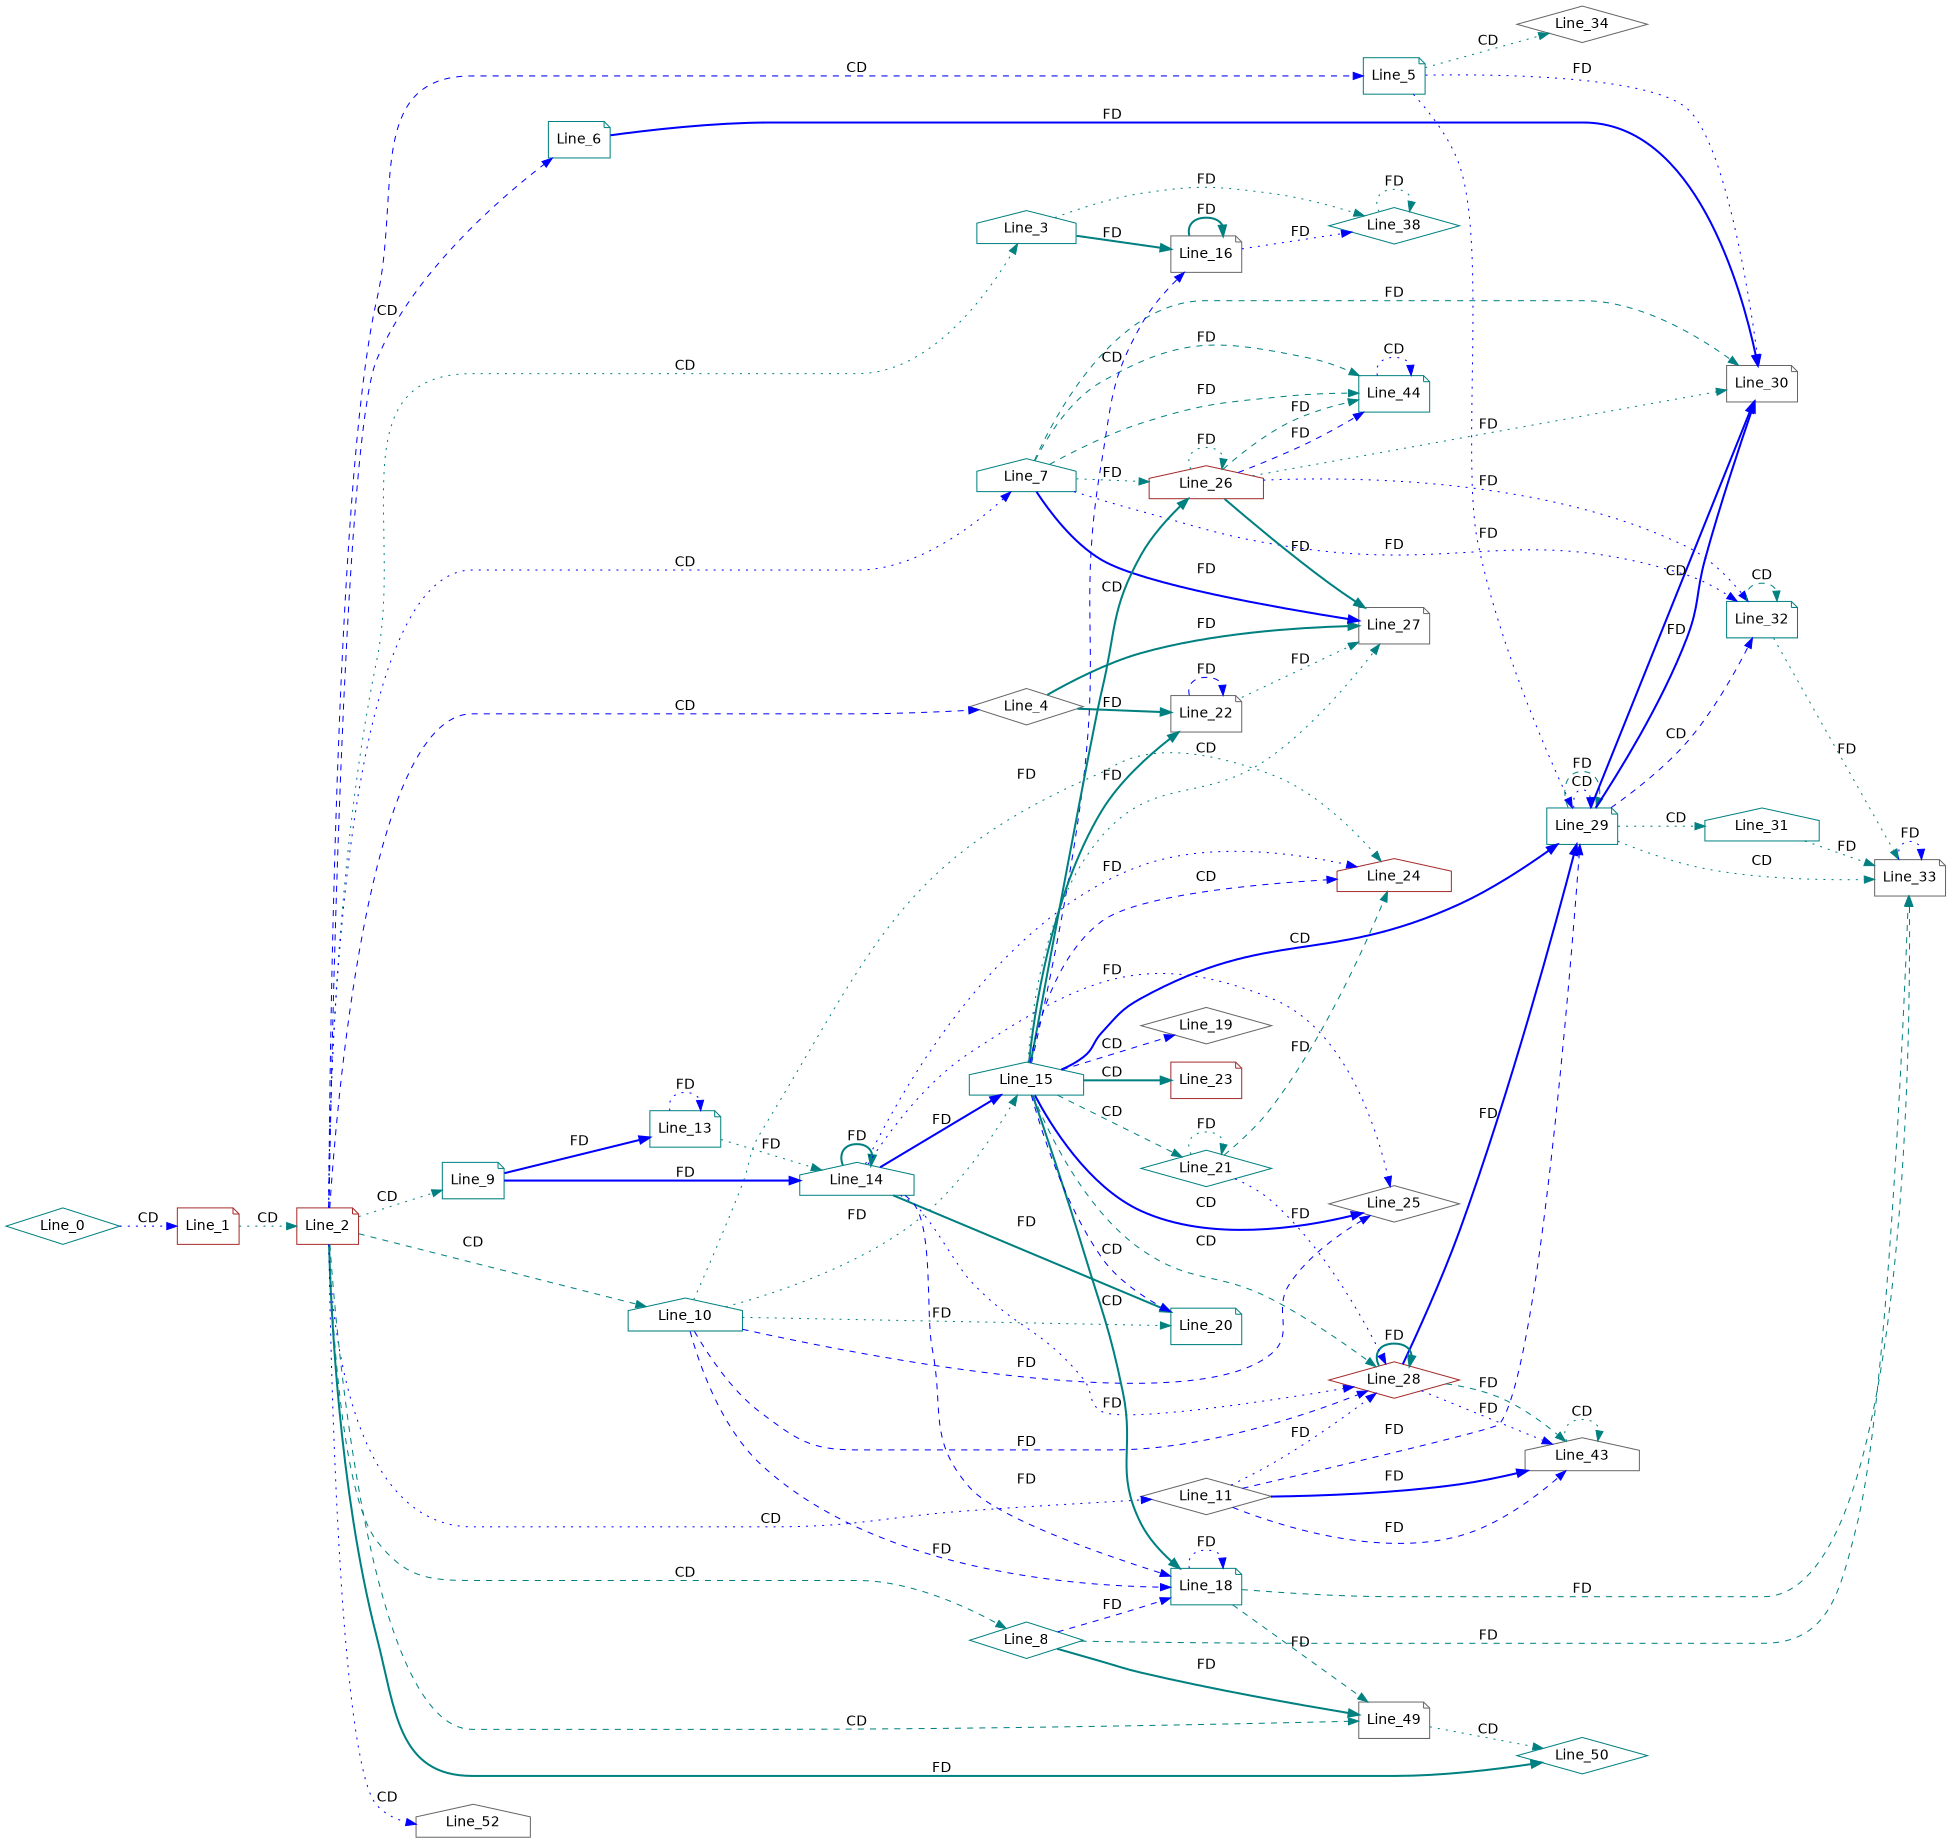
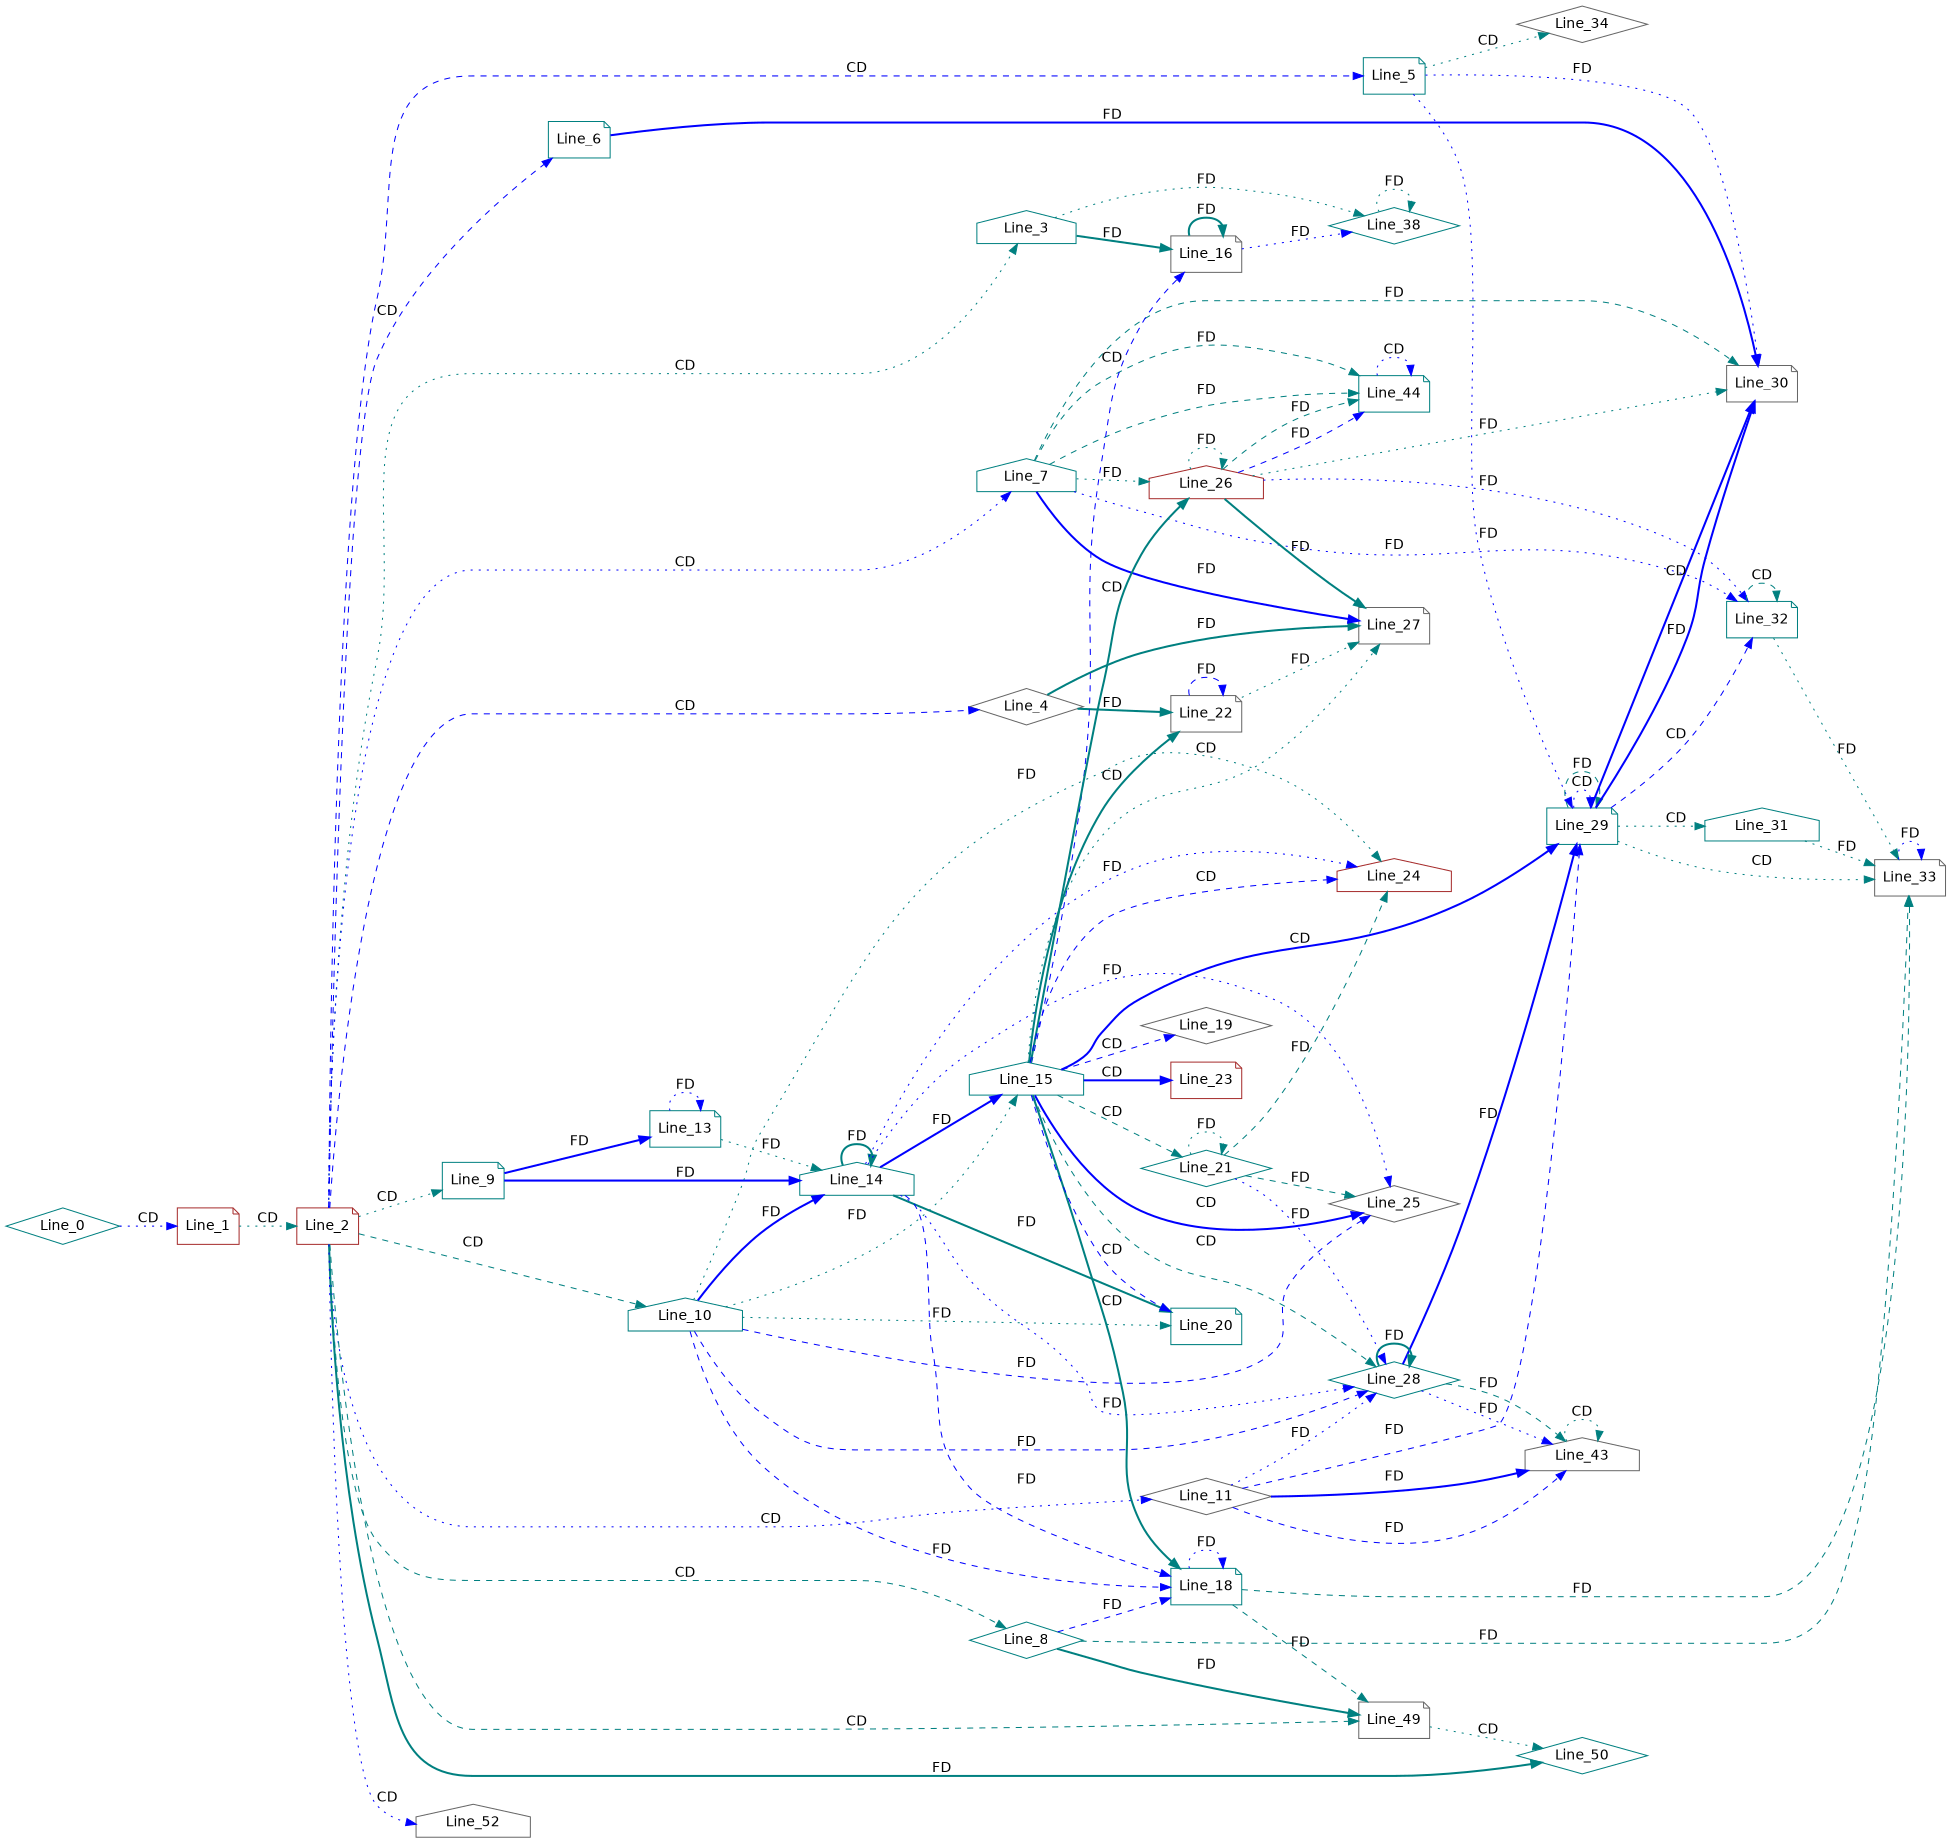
edge "Line_15" -> "Line_22": label "FD" -> "CD"
edge "Line_15" -> "Line_23": color teal -> blue
edge "Line_21" -> "Line_25": added, label "FD"
edge "Line_10" -> "Line_14": added, label "FD"
node "Line_28": color brown -> teal
